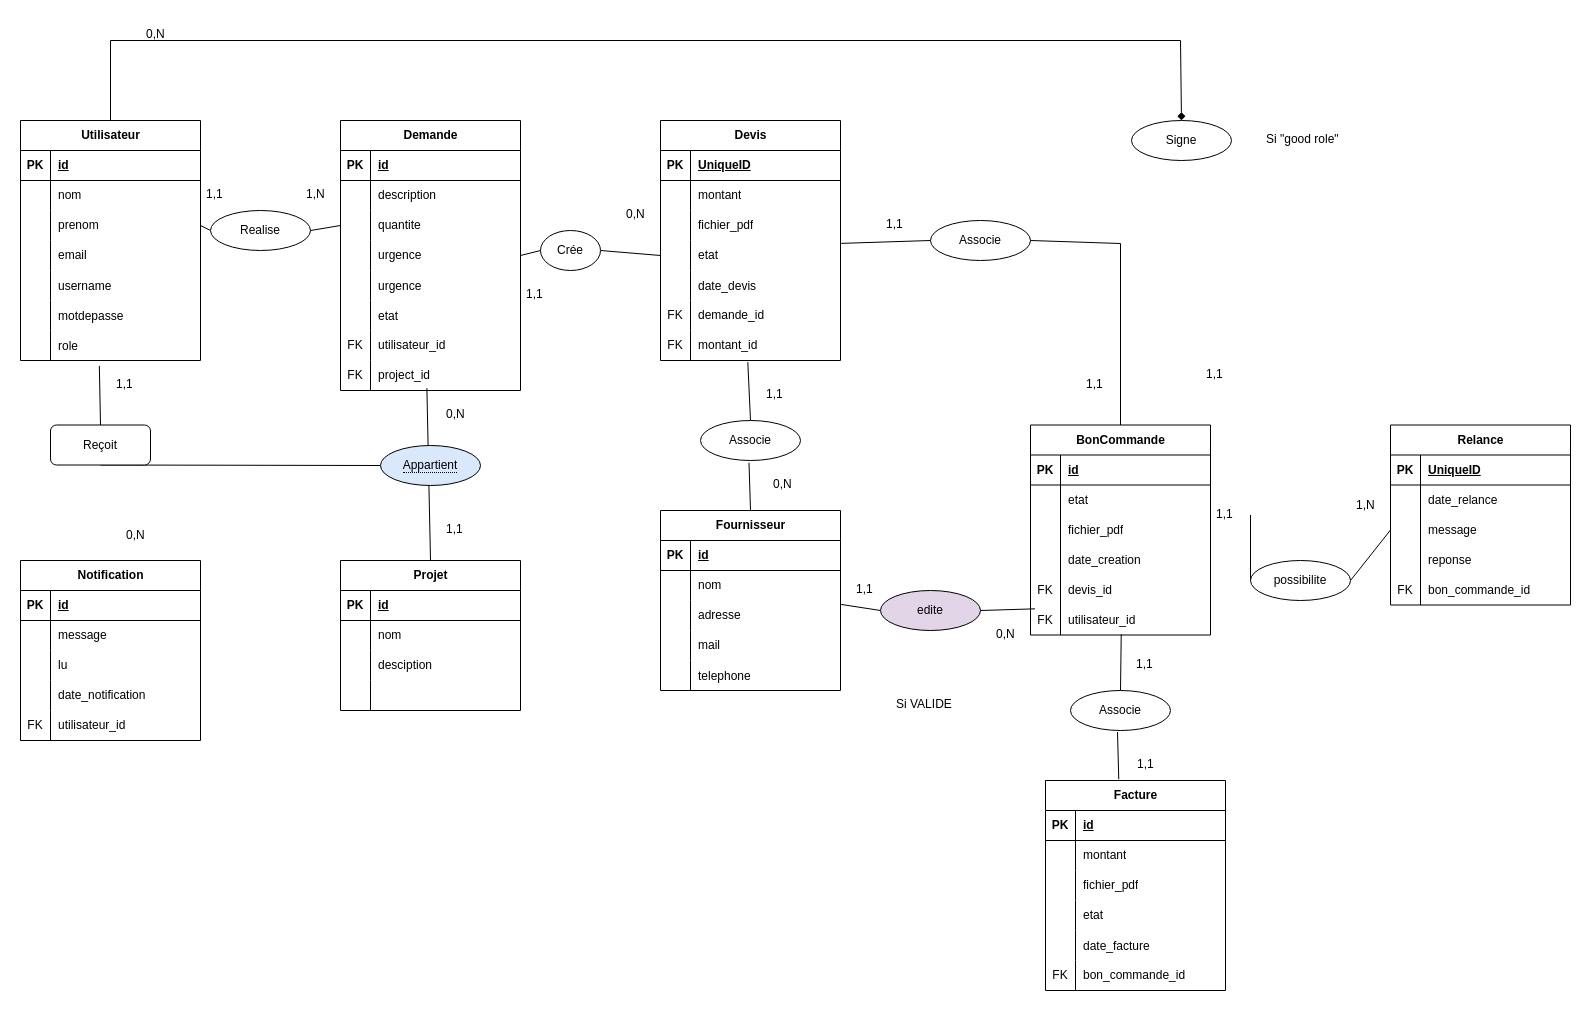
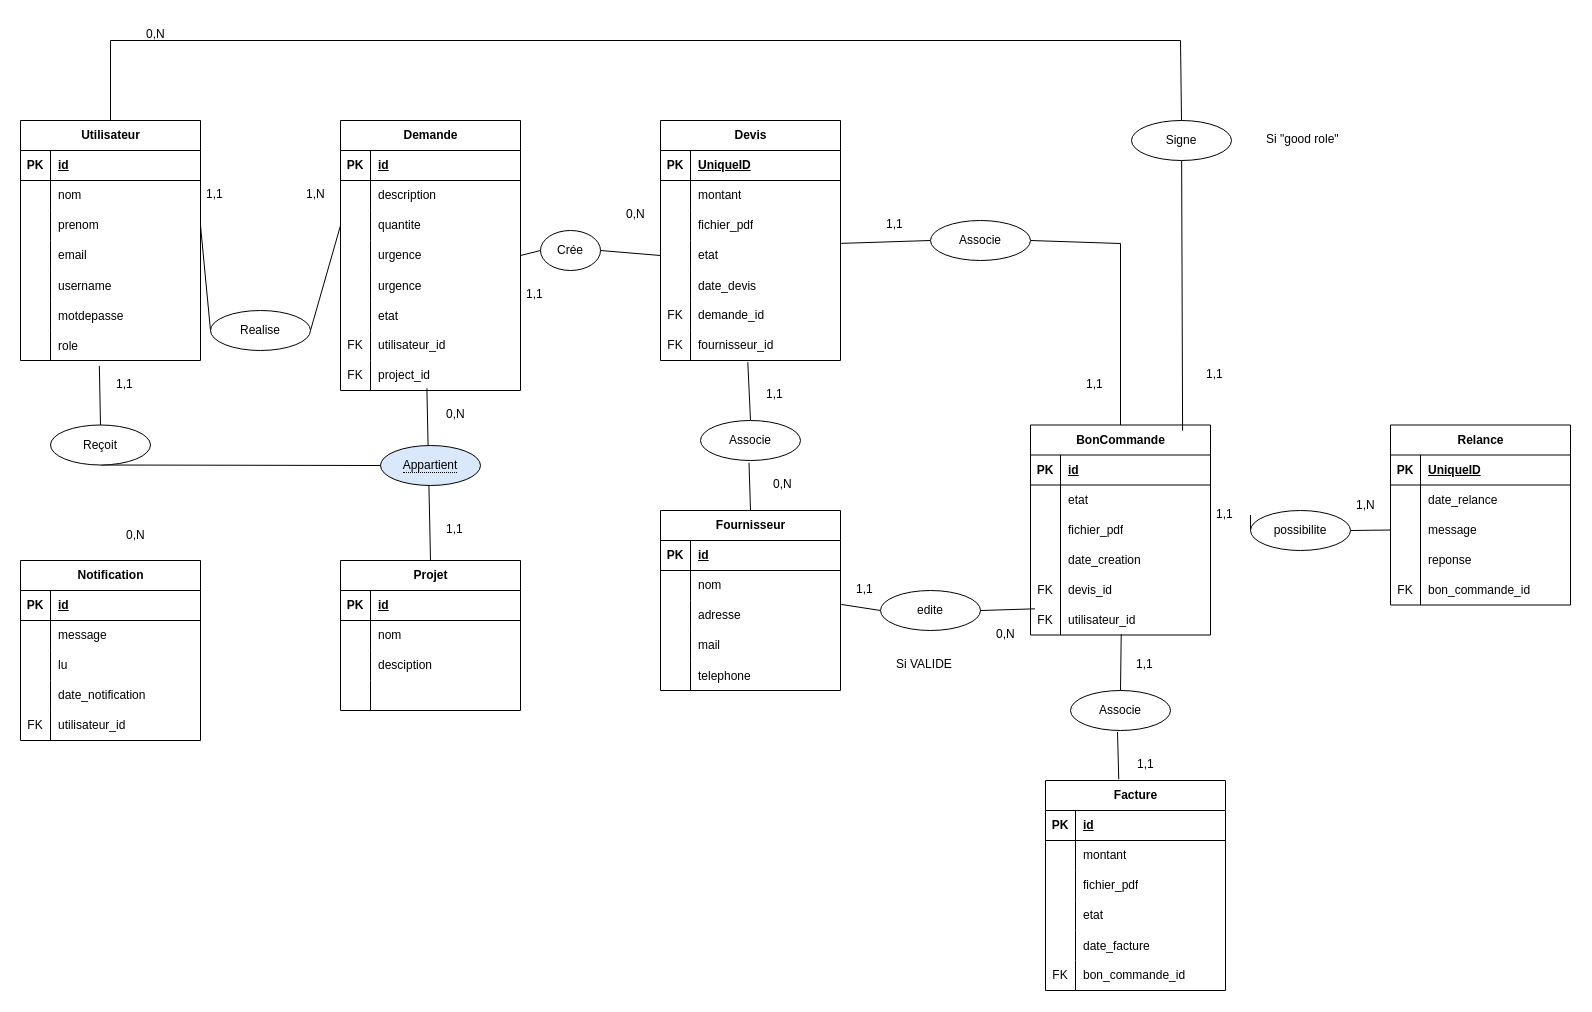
edge "Utilisateur" -> "Signe": arrowhead diamond -> none
node "Realise": moved (261, 231) -> (261, 331)
edge "Signe" -- "BonCommande": added
node "montant_id": label "montant_id" -> "fournisseur_id"
node "Reçoit": shape rounded rectangle -> ellipse
node "possibilite": moved (1301, 581) -> (1301, 531)
node "edite": fillcolor #e1d5e7 -> #ffffff
node "Si VALIDE": moved (936, 706) -> (936, 666)
